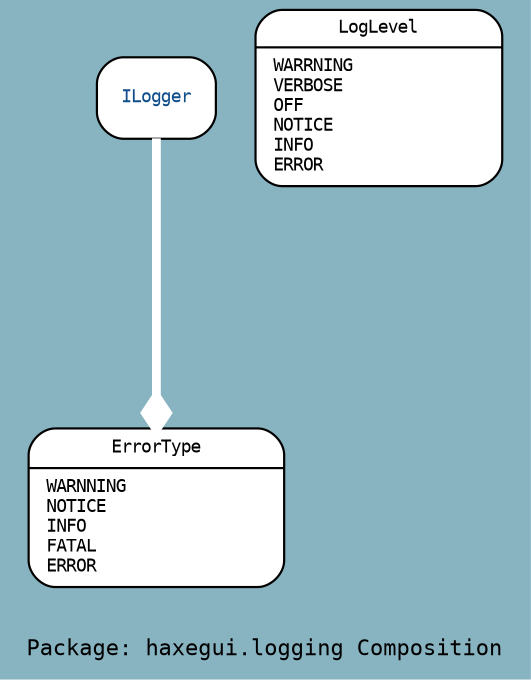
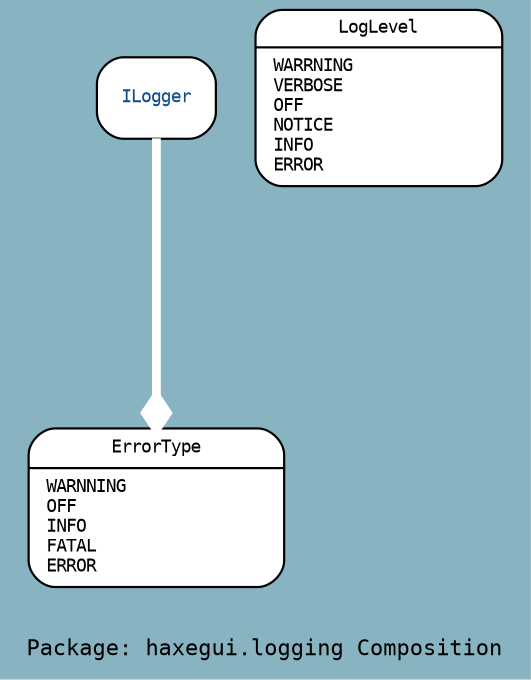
node "ErrorType": text "NOTICE" -> "OFF"
